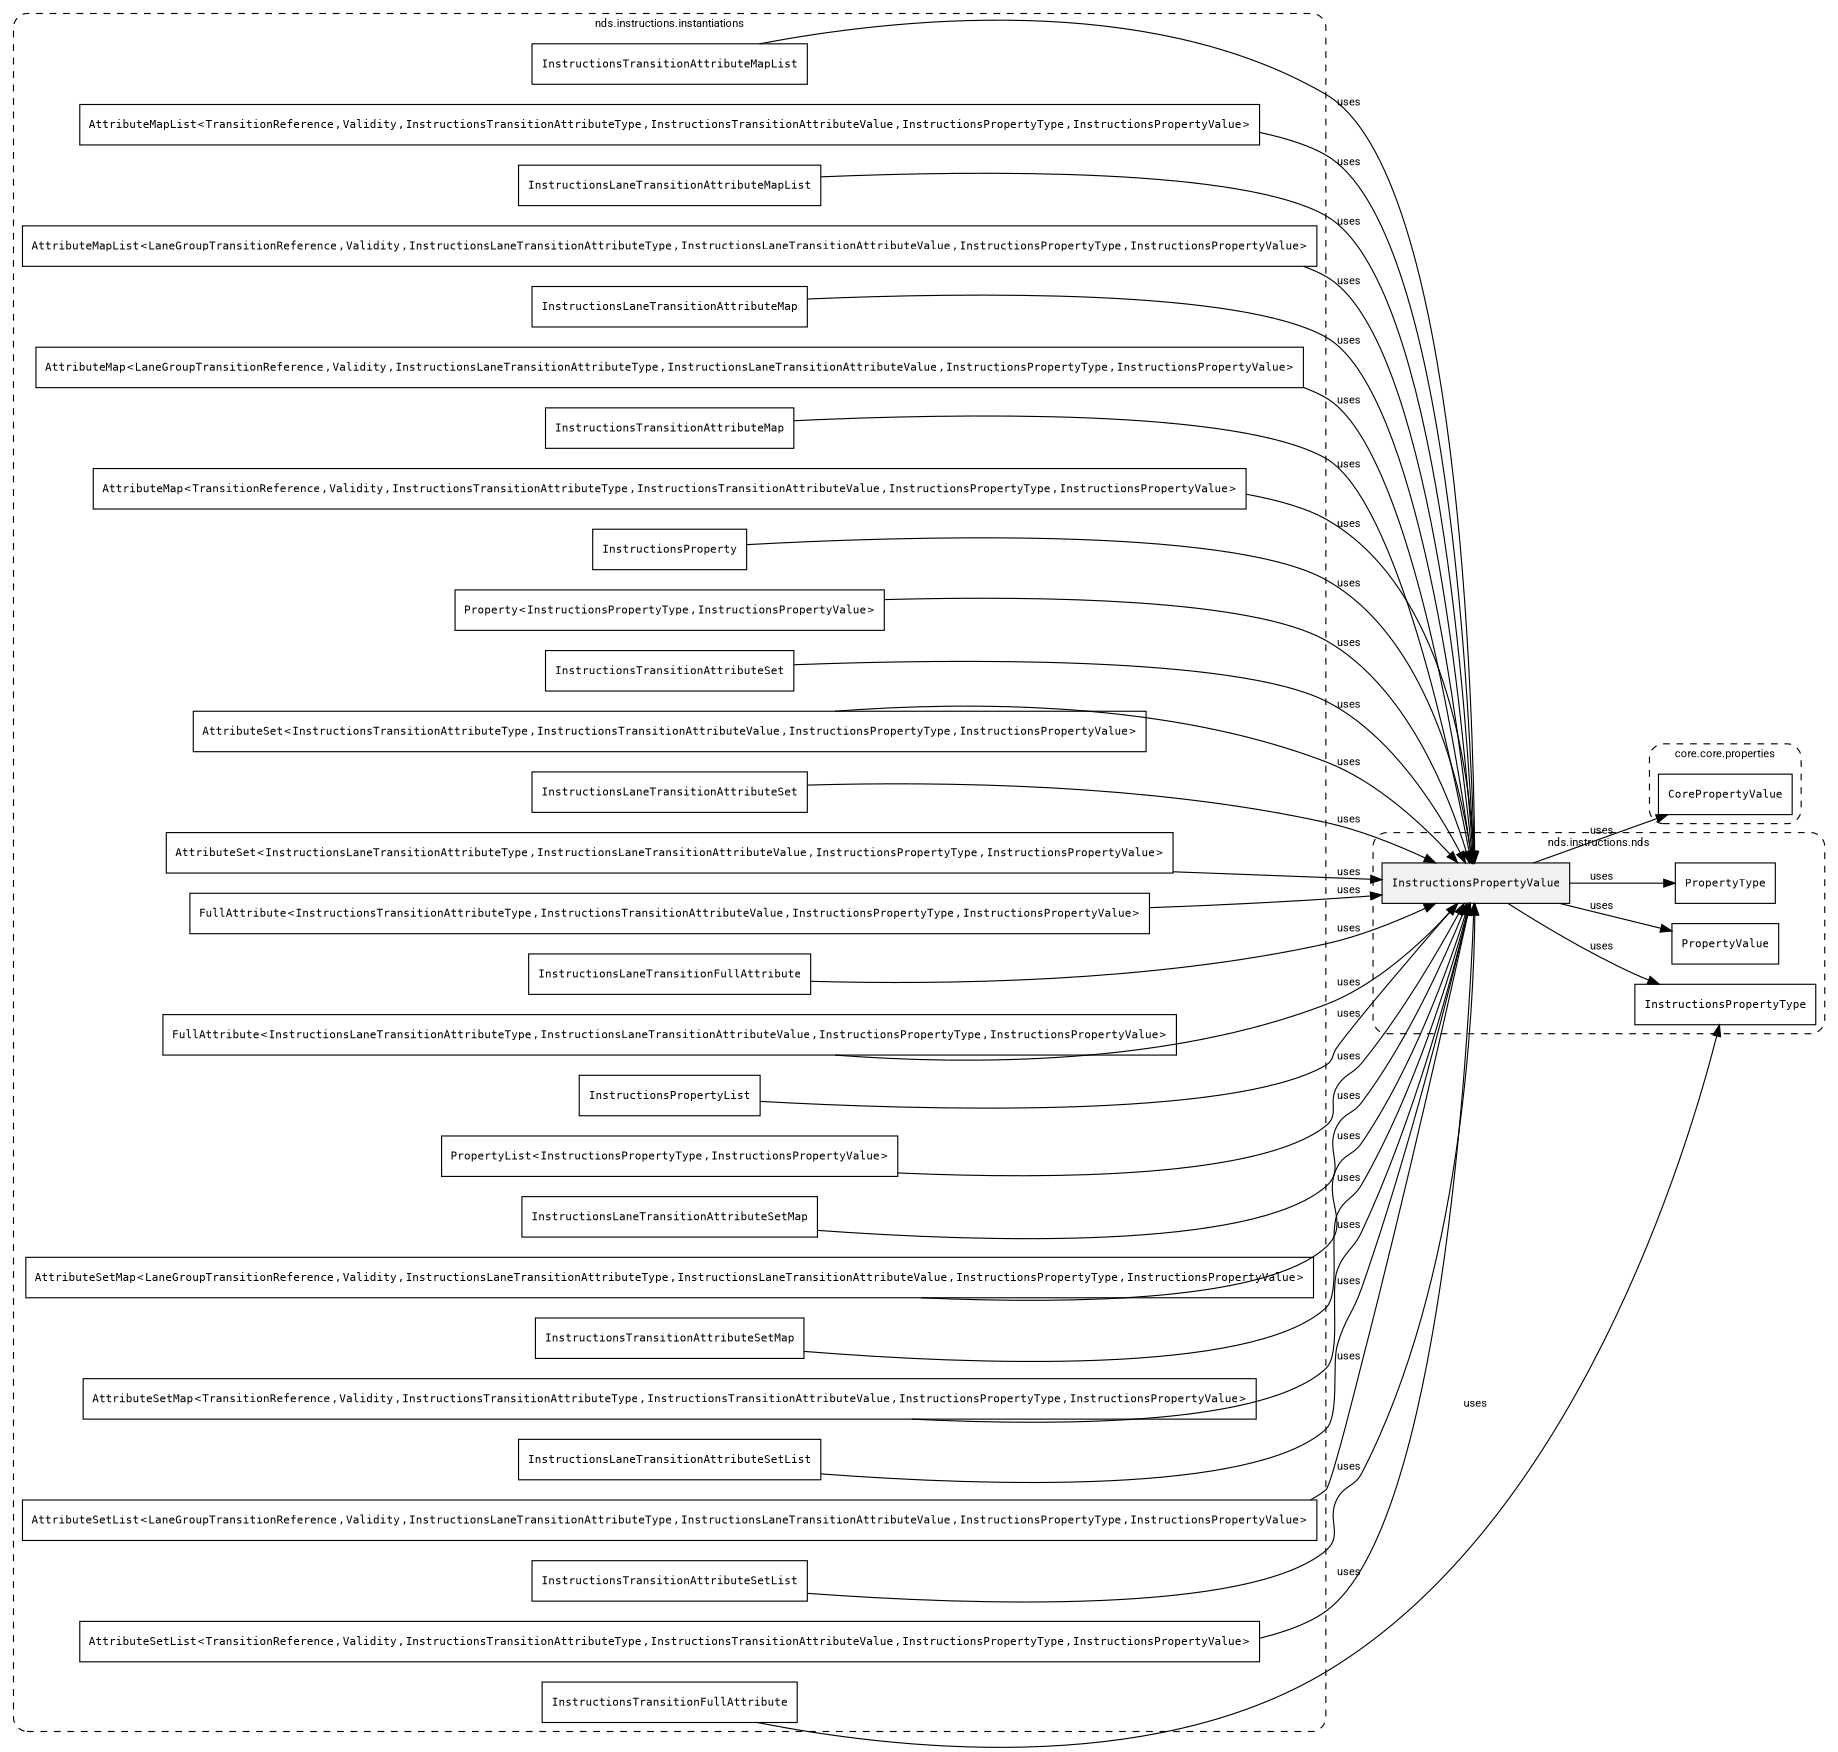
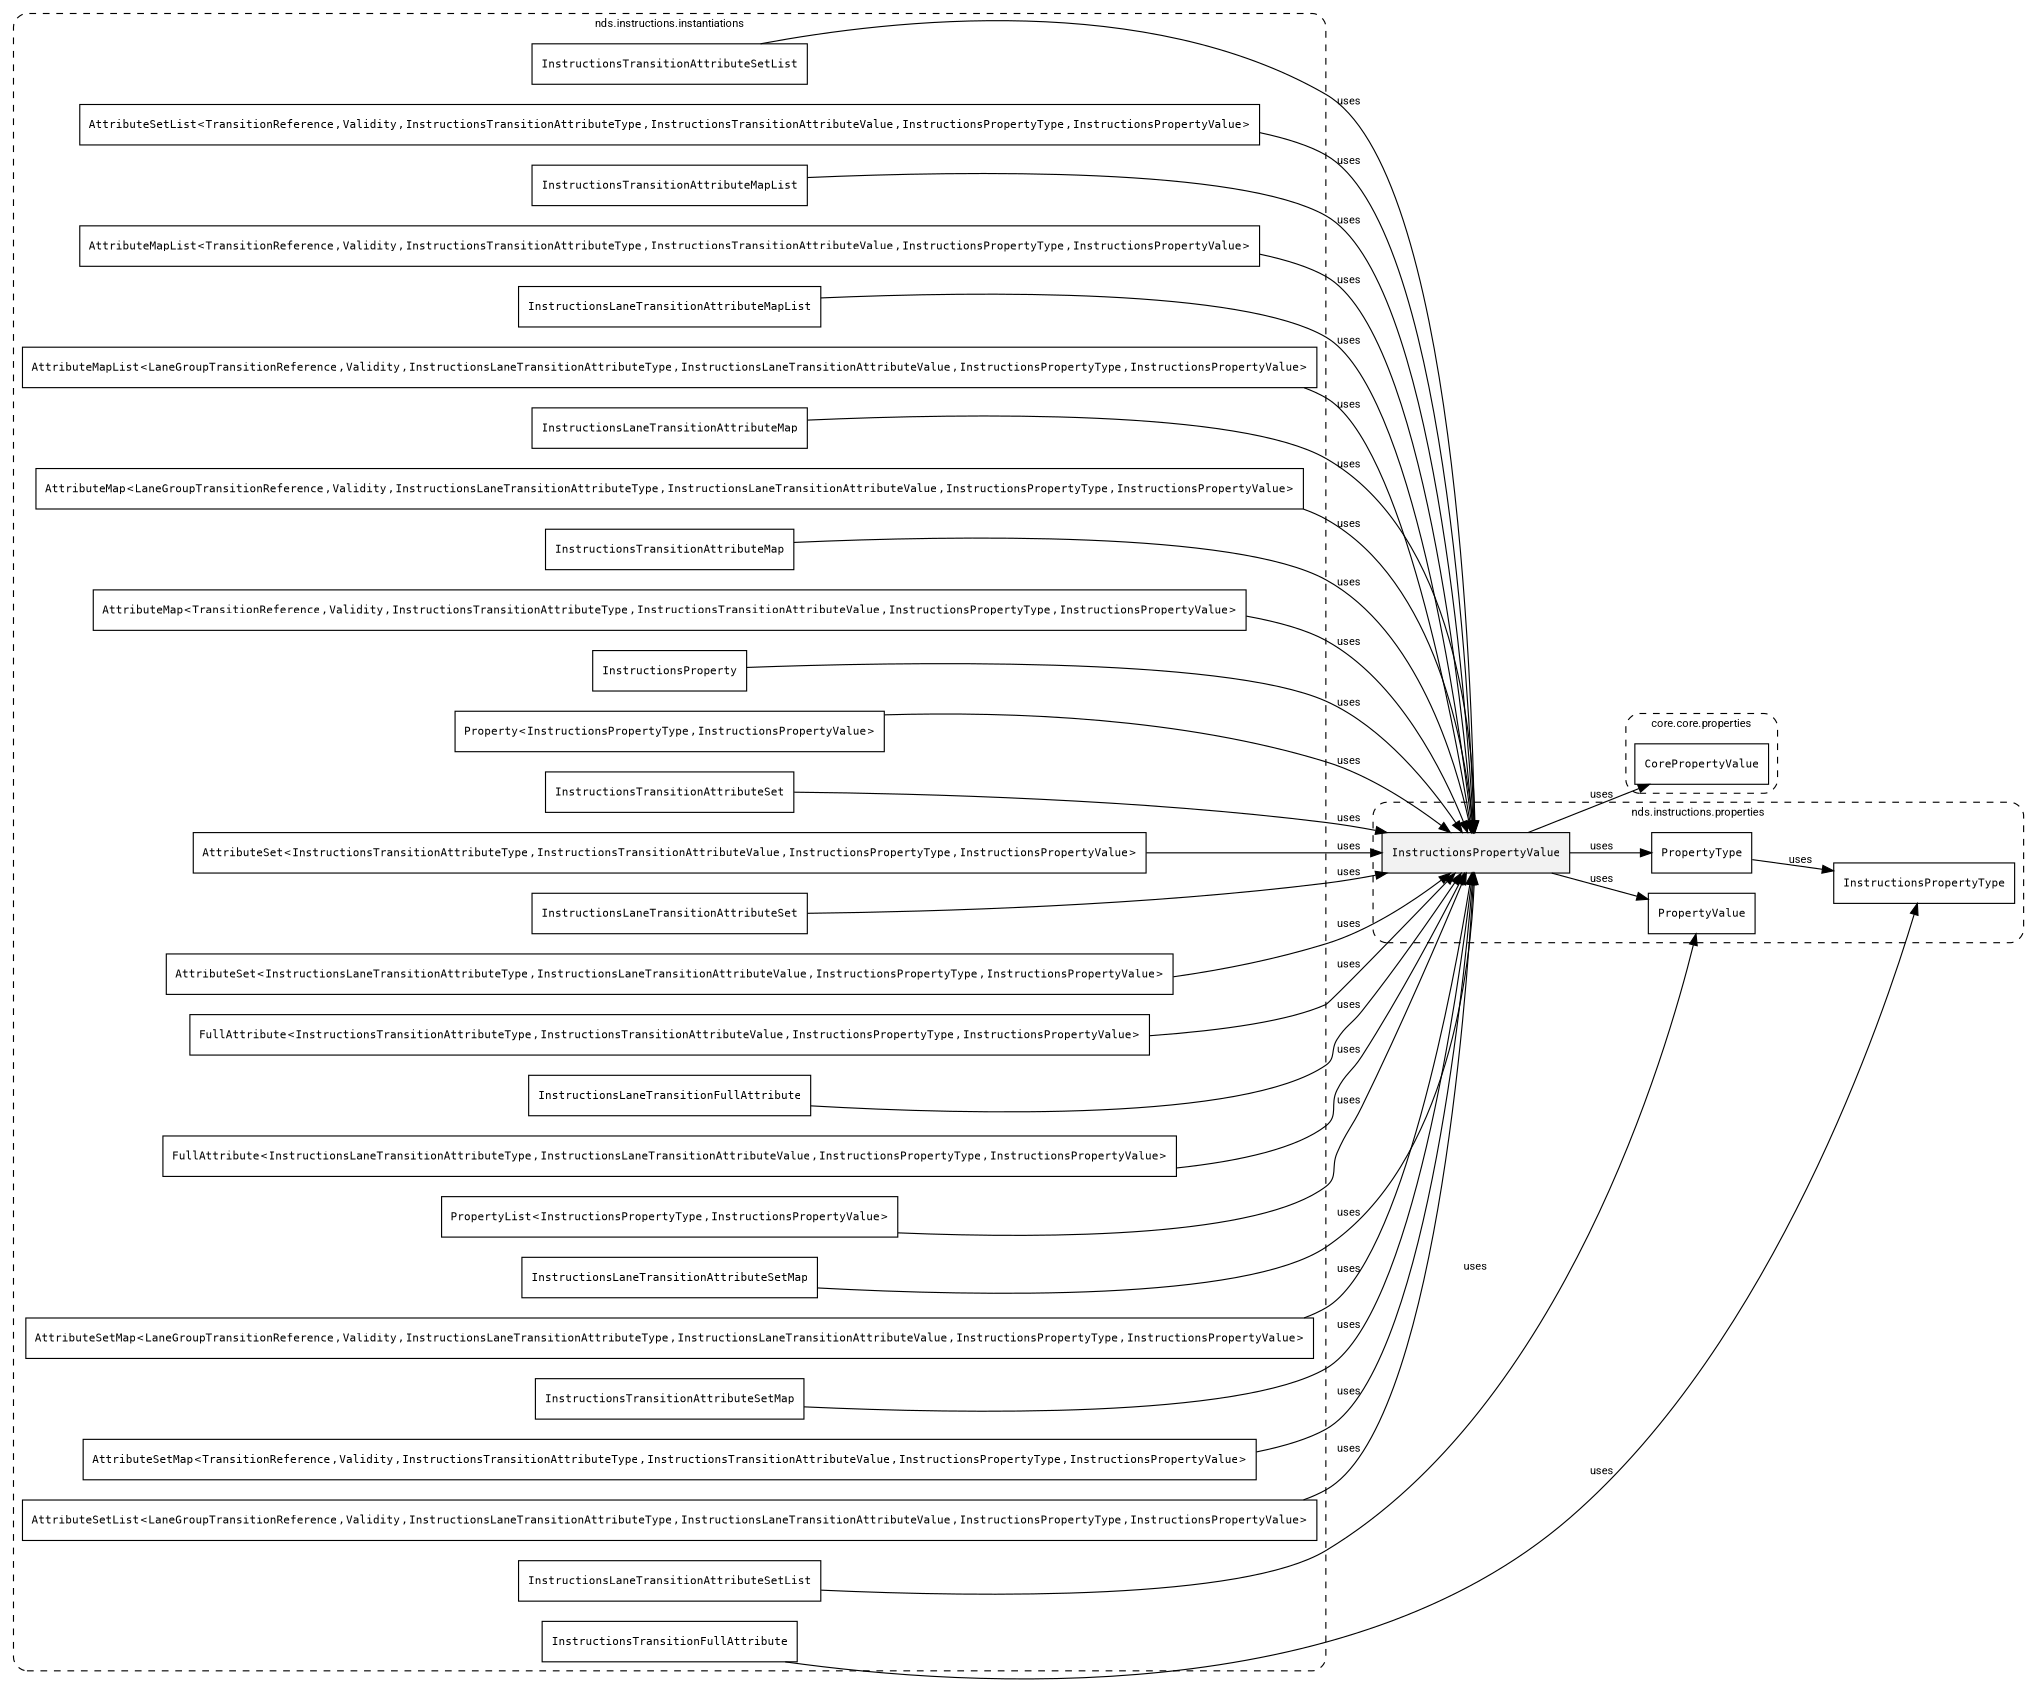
cluster "nds.instructions.nds": label "nds.instructions.nds" -> "nds.instructions.properties"
edge "InstructionsPropertyValue" -> "InstructionsPropertyType": now "PropertyType" -> "InstructionsPropertyType"
node "InstructionsPropertyList": removed
edge "InstructionsLaneTransitionAttributeSetList" -> "InstructionsPropertyValue": now "InstructionsLaneTransitionAttributeSetList" -> "PropertyValue"
